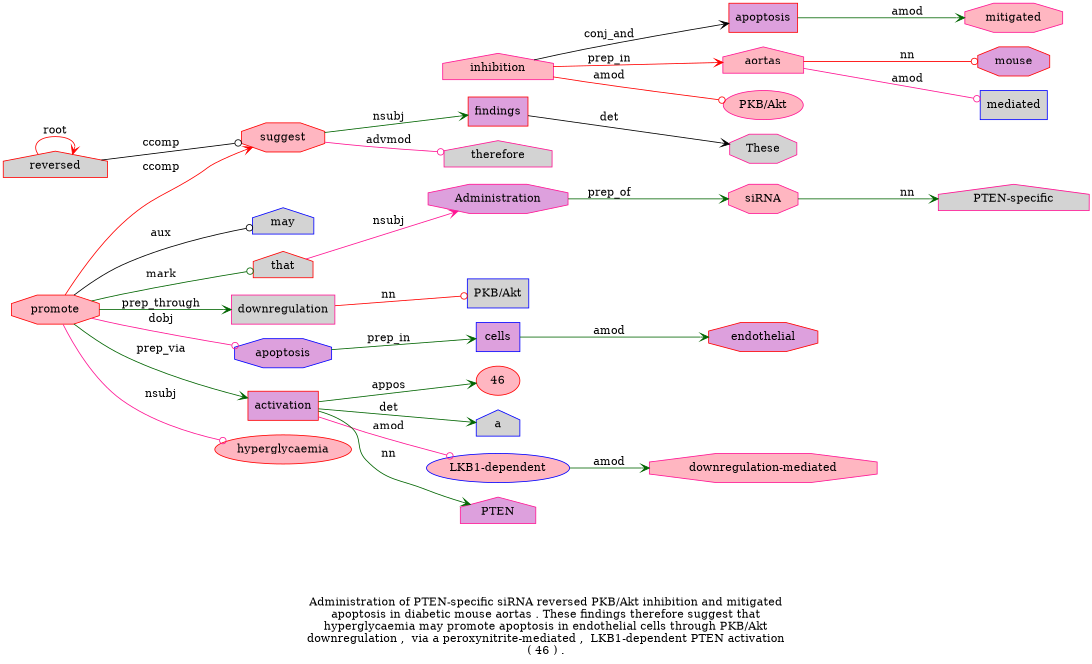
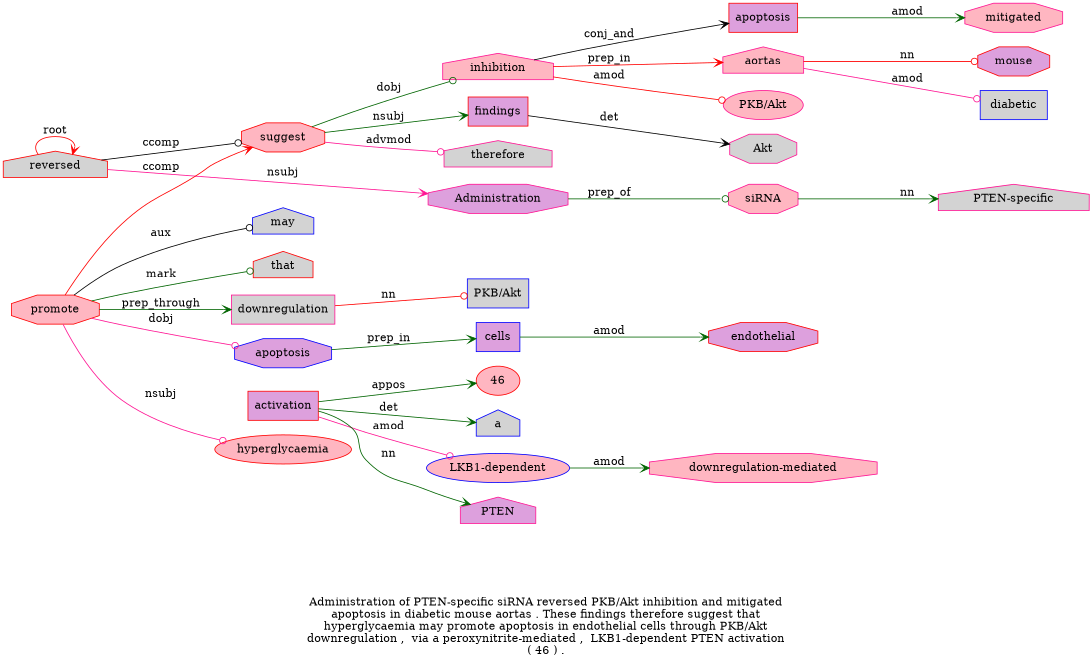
edge "suggest" -> "inhibition": added, label "dobj"
node "mediated": label "mediated" -> "diabetic"
node "These": label "These" -> "Akt"
edge "Administration" -> "siRNA": arrowhead vee -> odot
edge "that" -> "Administration": now "reversed" -> "Administration"
edge "promote" -> "activation": removed, label "prep_via"
